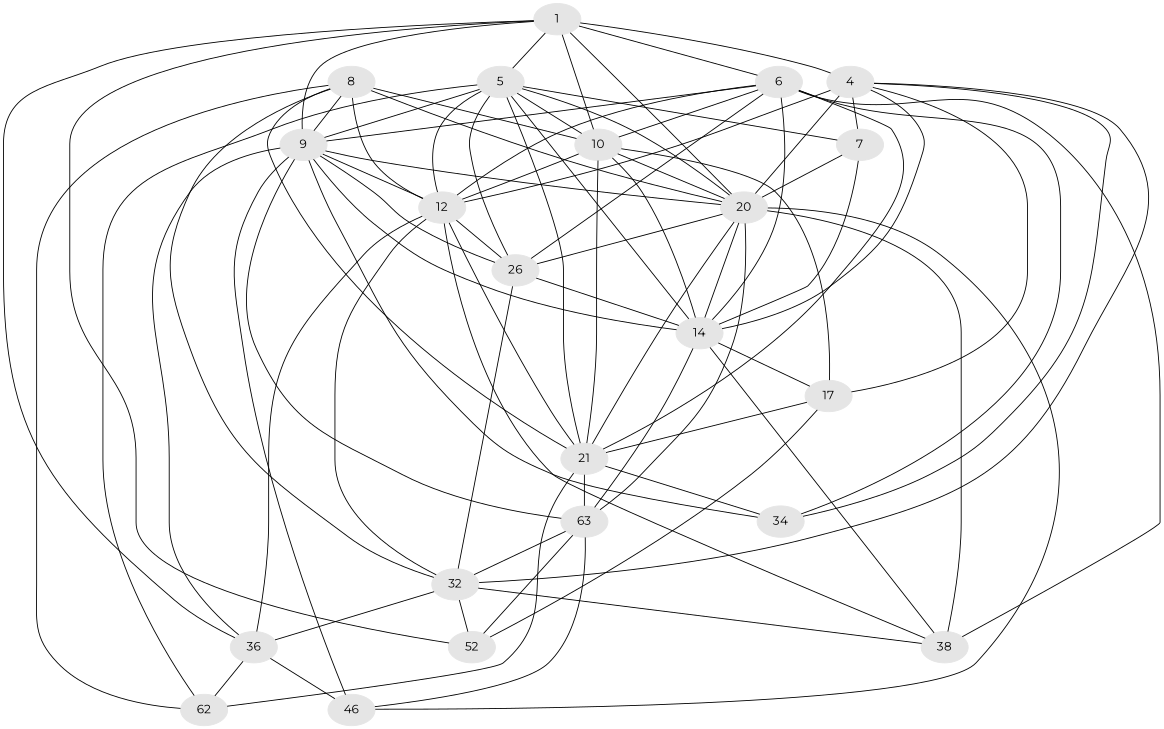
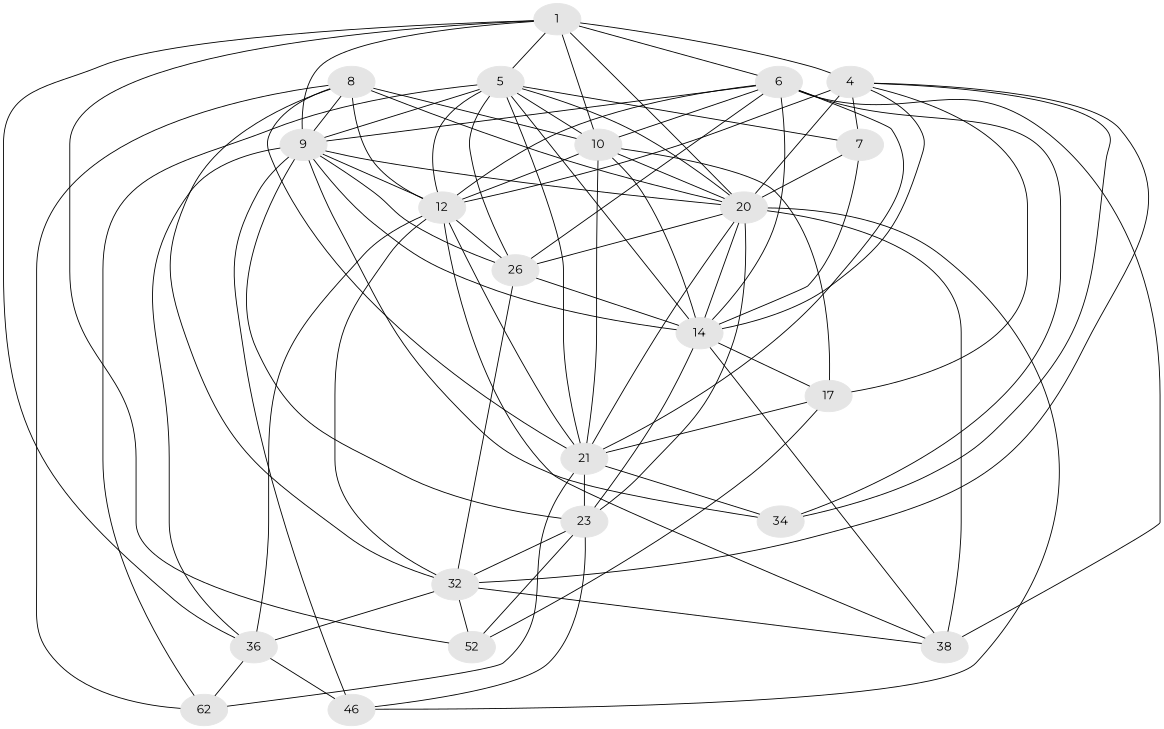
node "63": label "63" -> "23"
